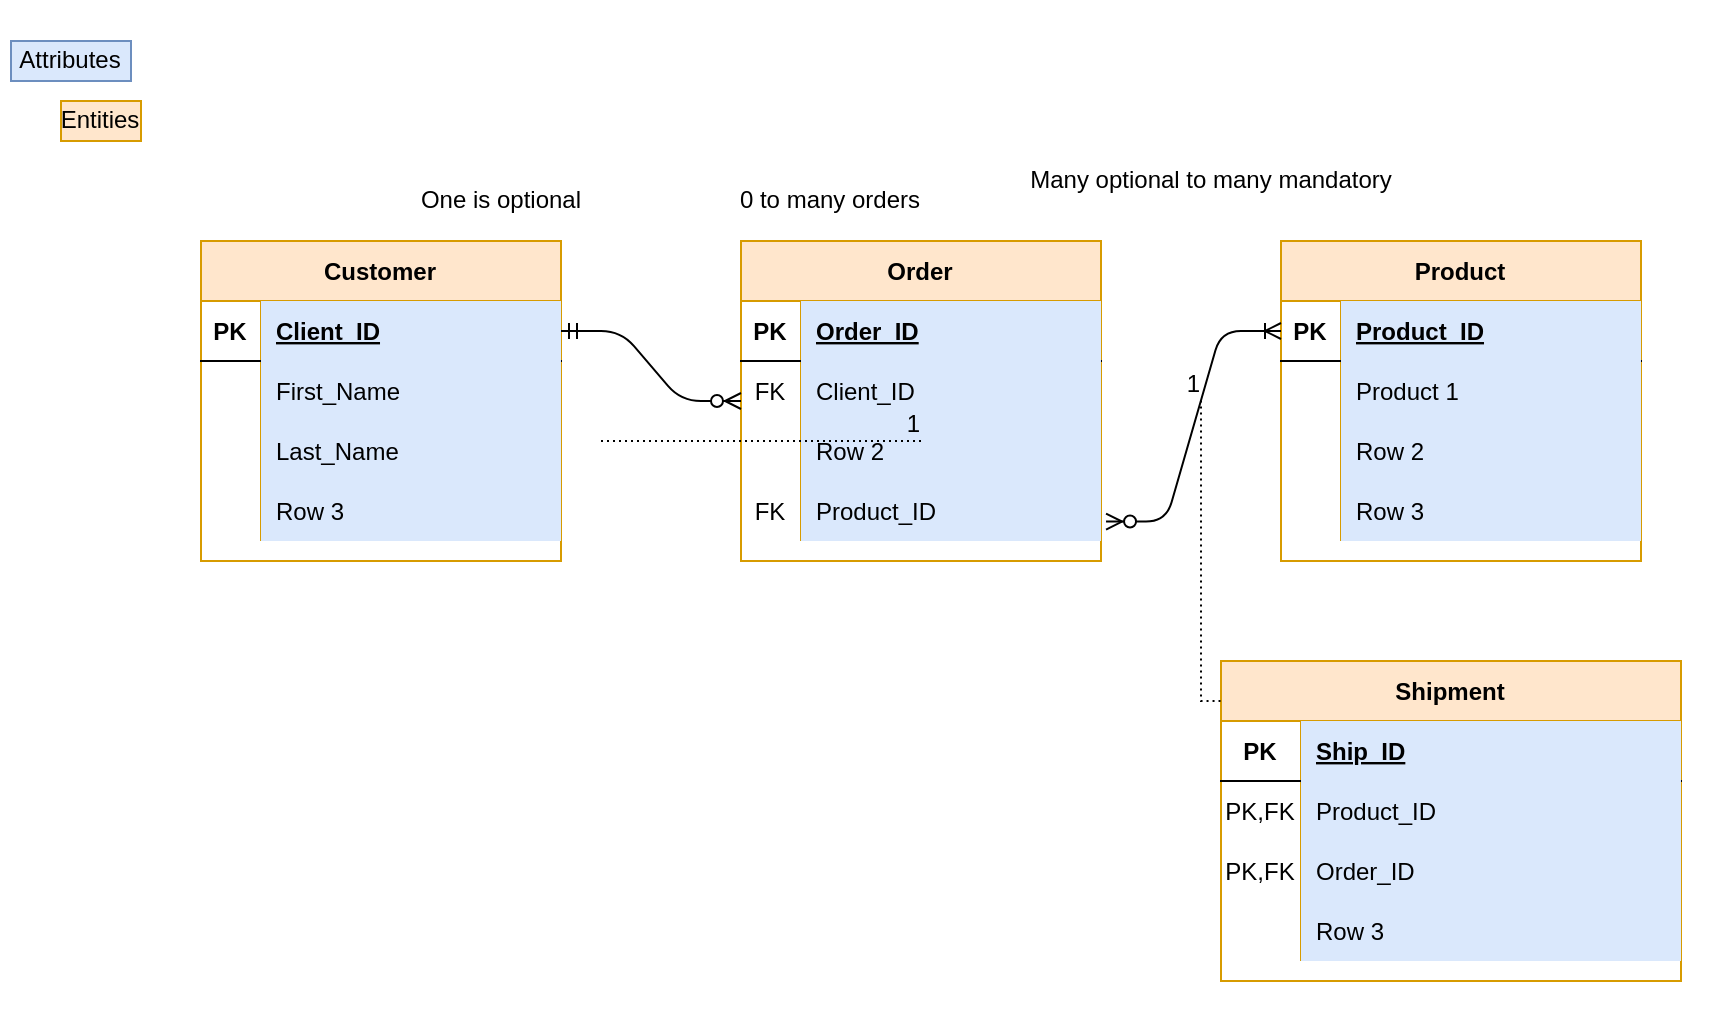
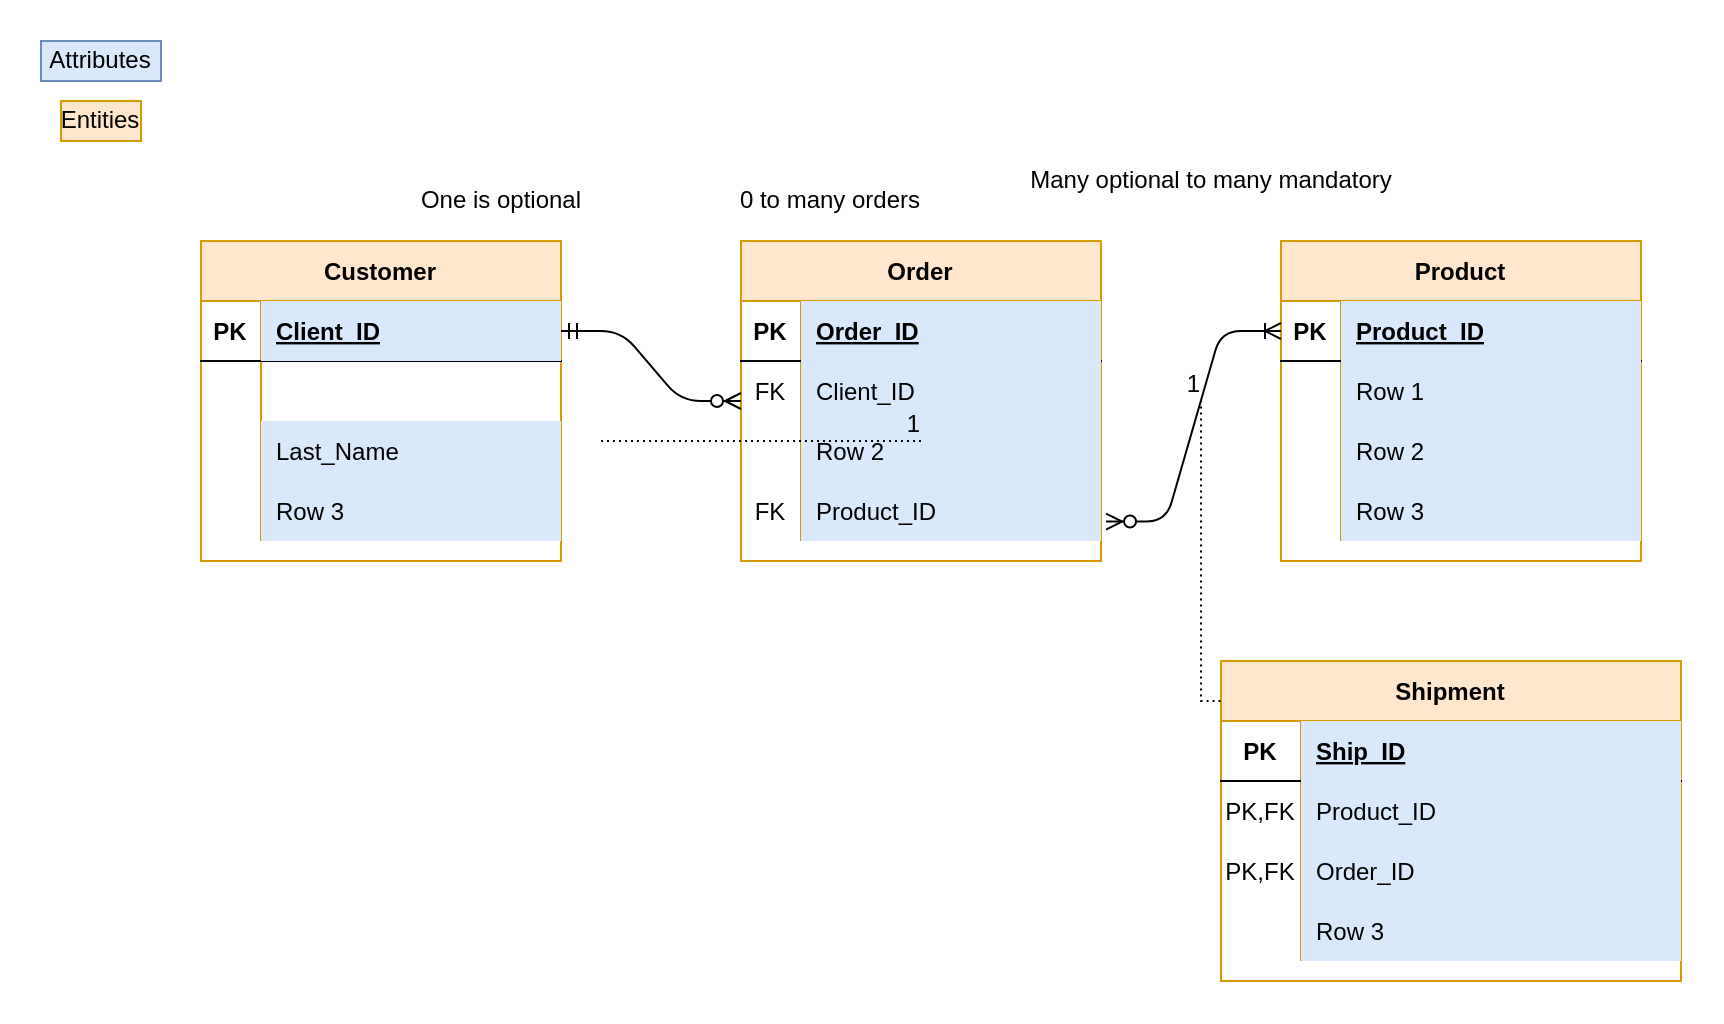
node "Attributes": moved (71, 61) -> (101, 61)
node "First_Name": removed
node "Product 1": label "Product 1" -> "Row 1"
